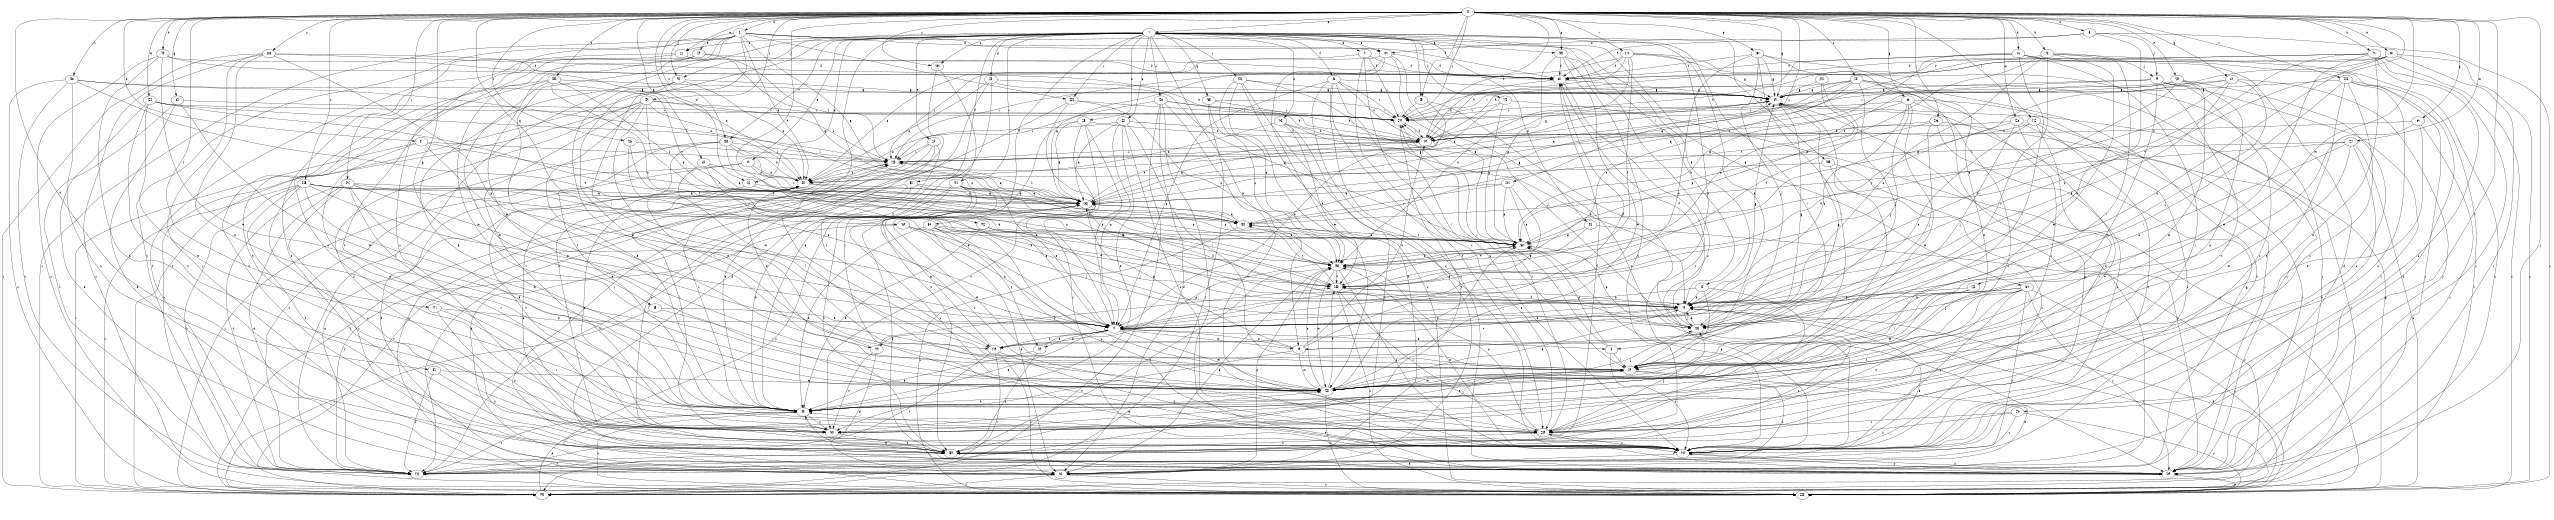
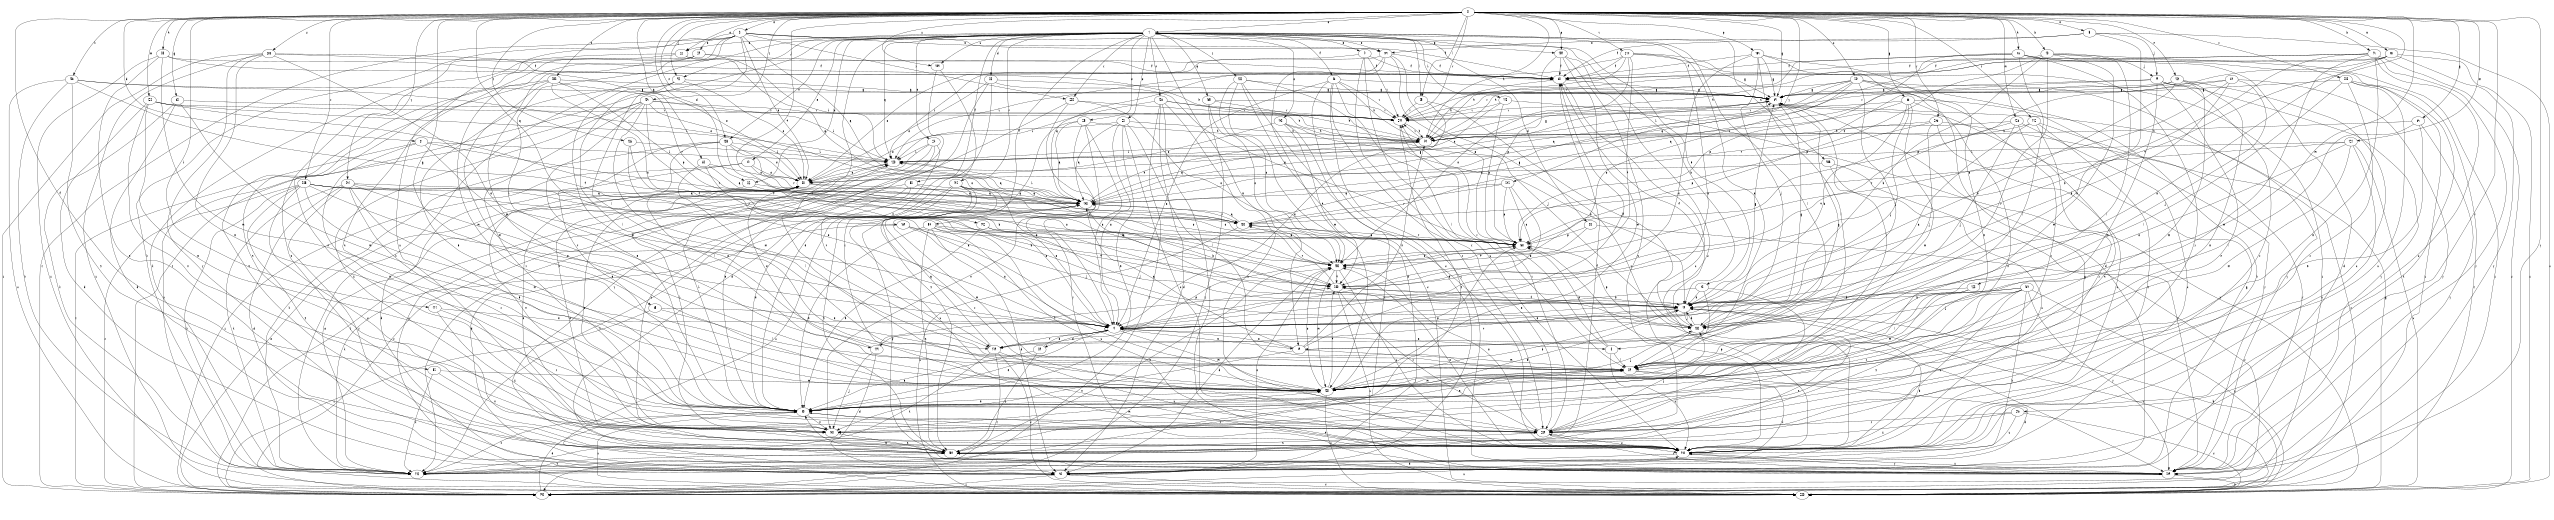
edge "0" -> "67": removed, label "g"
edge "1" -> "167": now "1" -> "120"
node "70": label "70" -> "80"
node "213": removed
edge "57" -> "39": now "57" -> "259"
edge "190" -> "30": added, label "c"
edge "49" -> "130": now "49" -> "89"
edge "119" -> "140": label "n" -> "j"
edge "233" -> "140": removed, label "n"
edge "50" -> "19": added, label "b"
edge "50" -> "239": added, label "x"
edge "190" -> "210": added, label "u"
